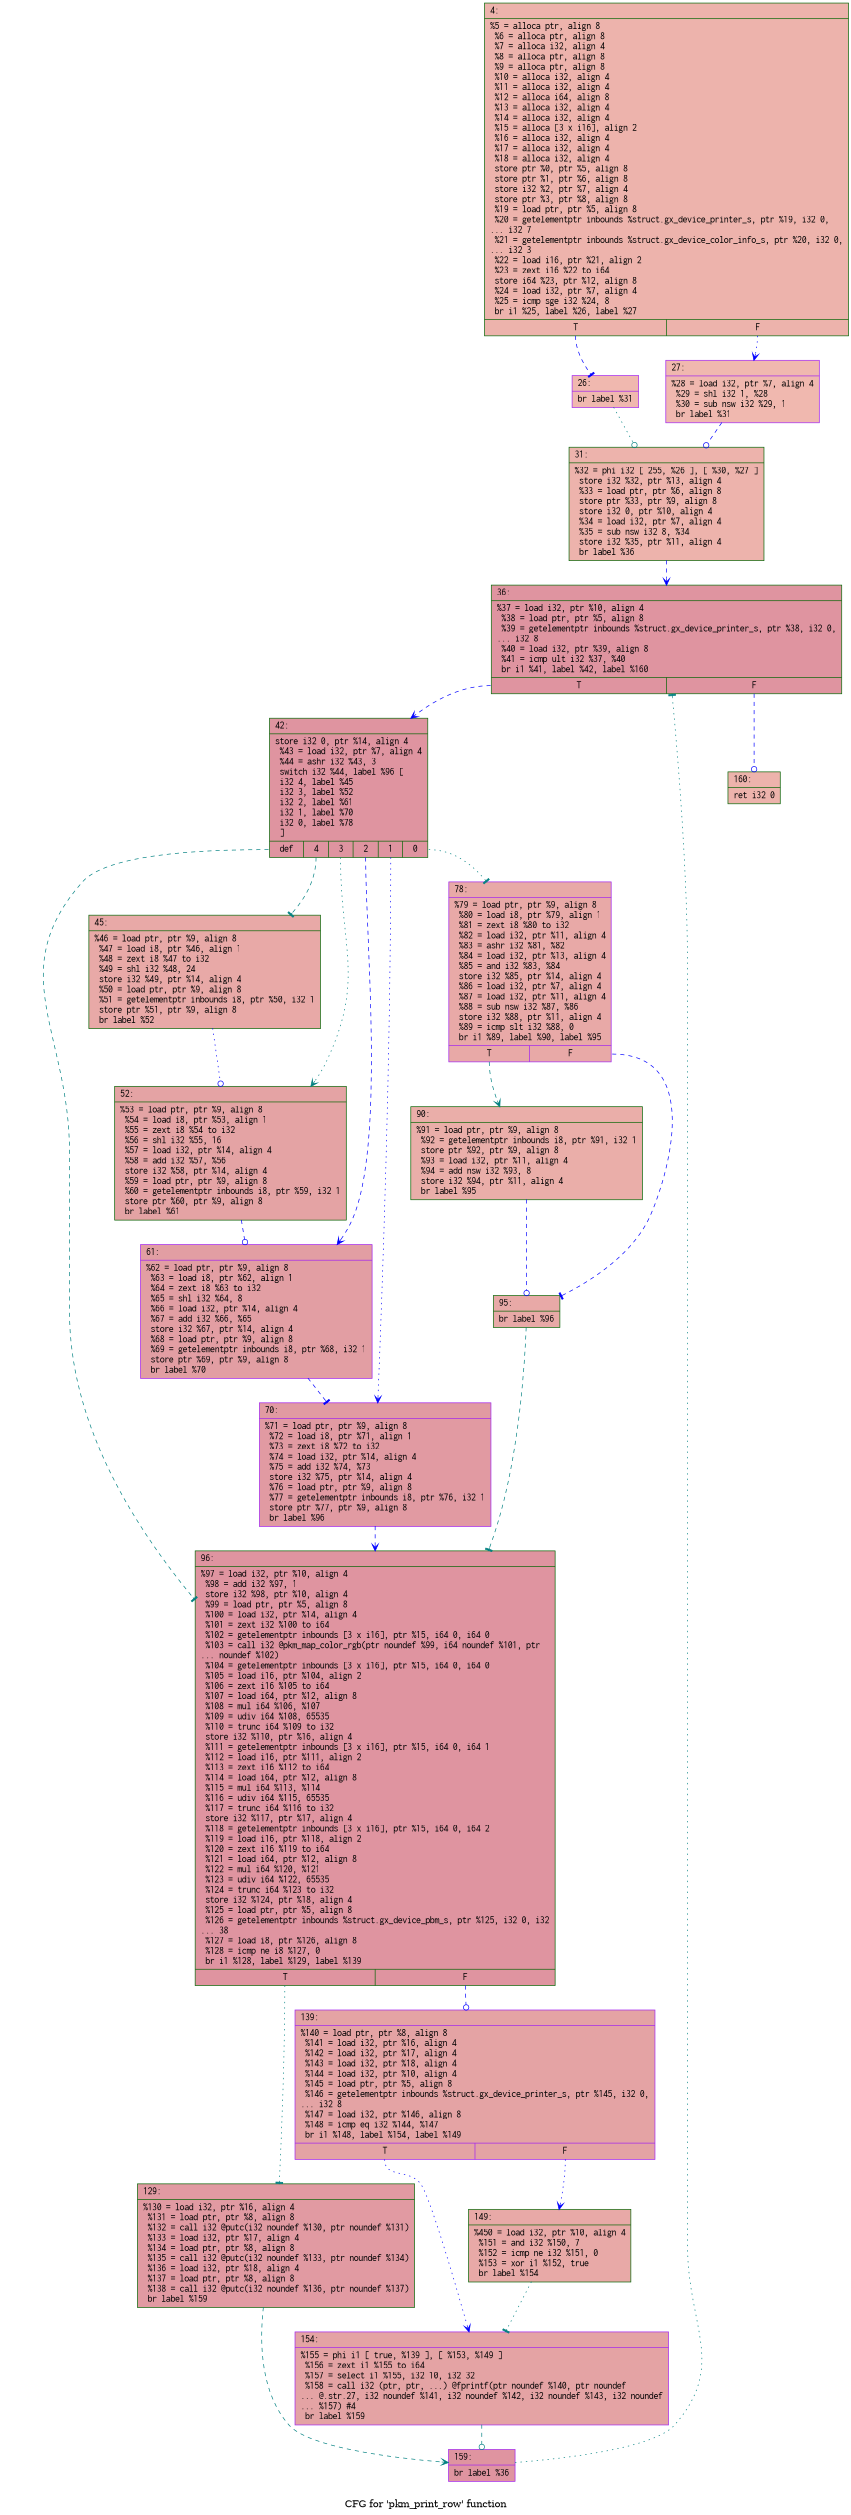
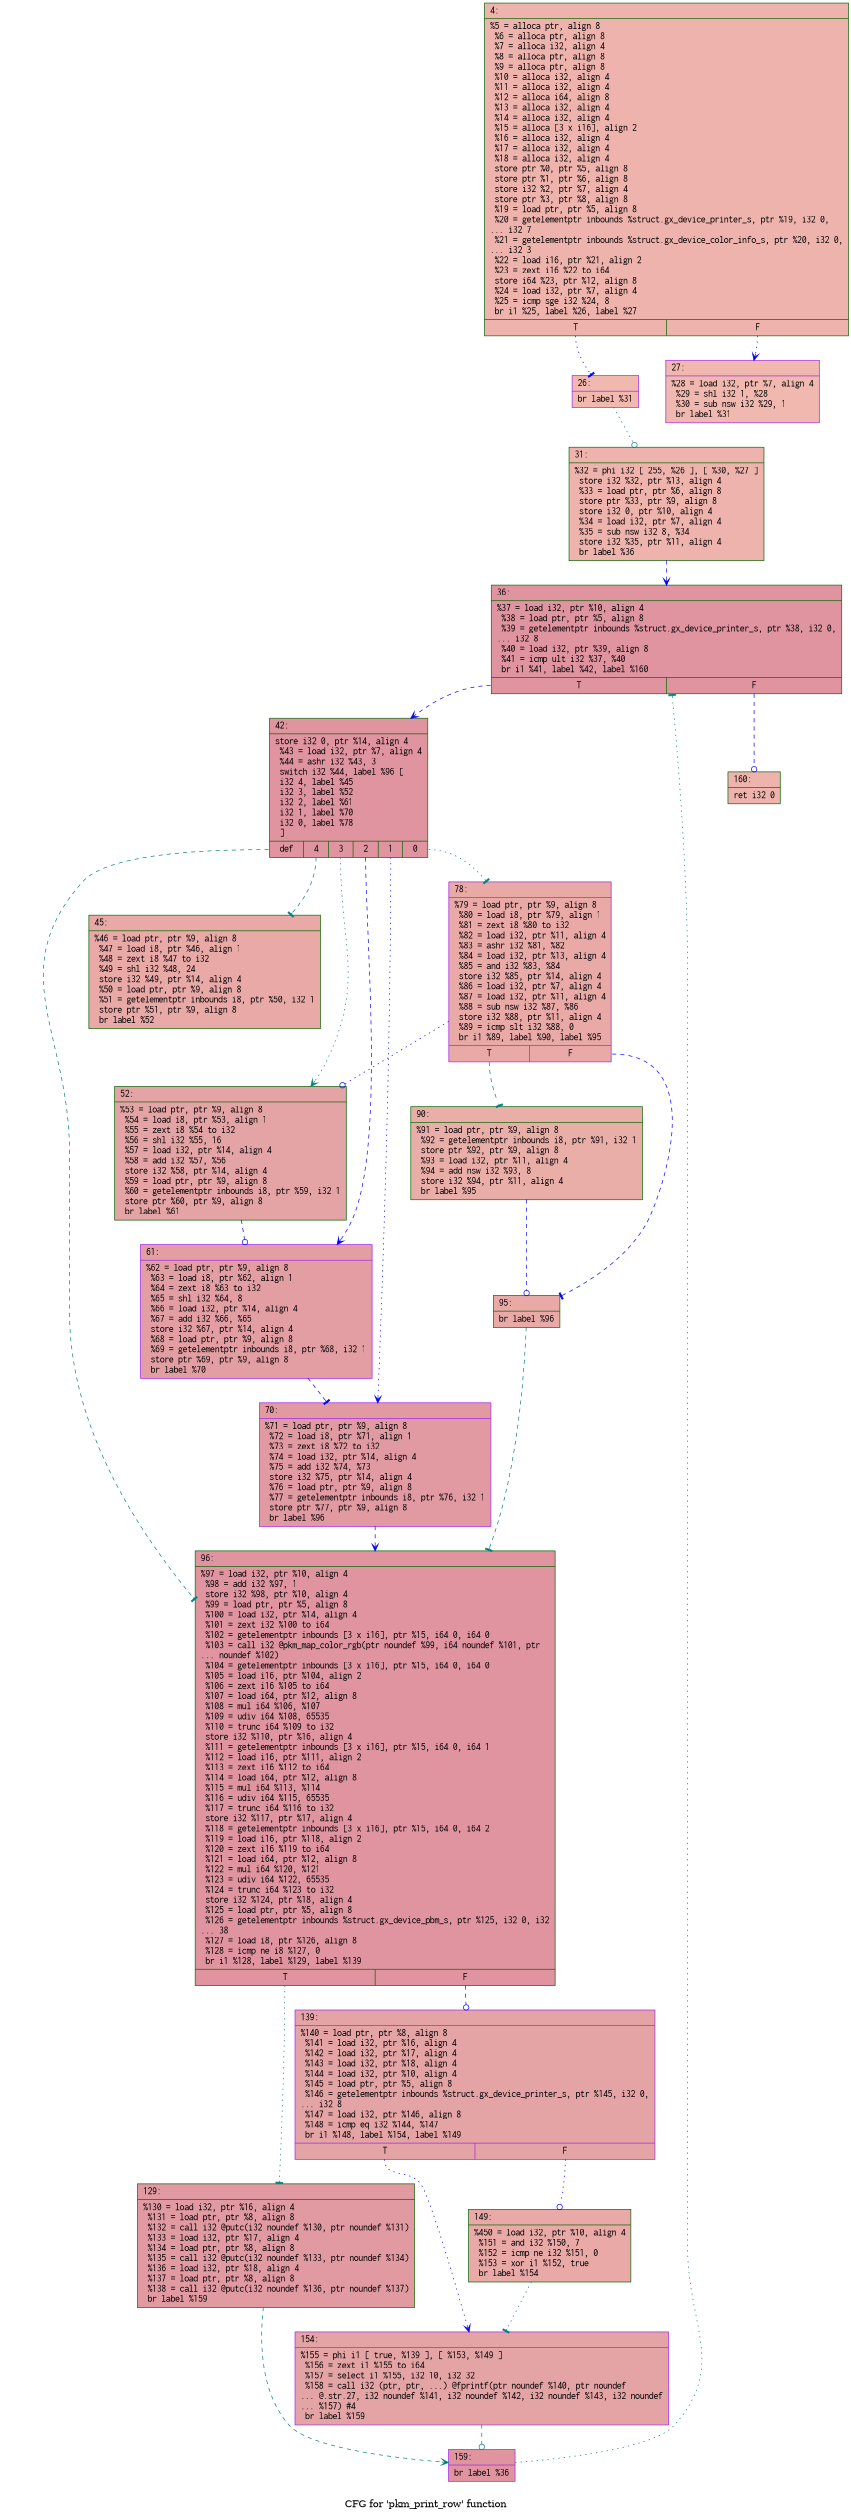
edge "4:" -> "26:": style dashed -> dotted
edge "27:" -> "31:": removed
edge "45:" -> "52:": now "78:" -> "52:"
edge "78:" -> "90:": arrowhead vee -> tee
edge "139:" -> "149:": arrowhead vee -> odot
